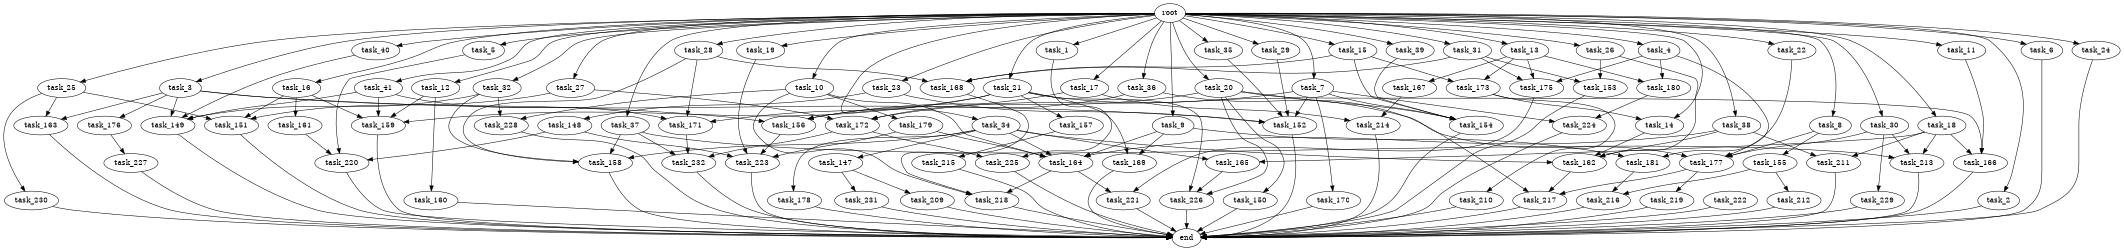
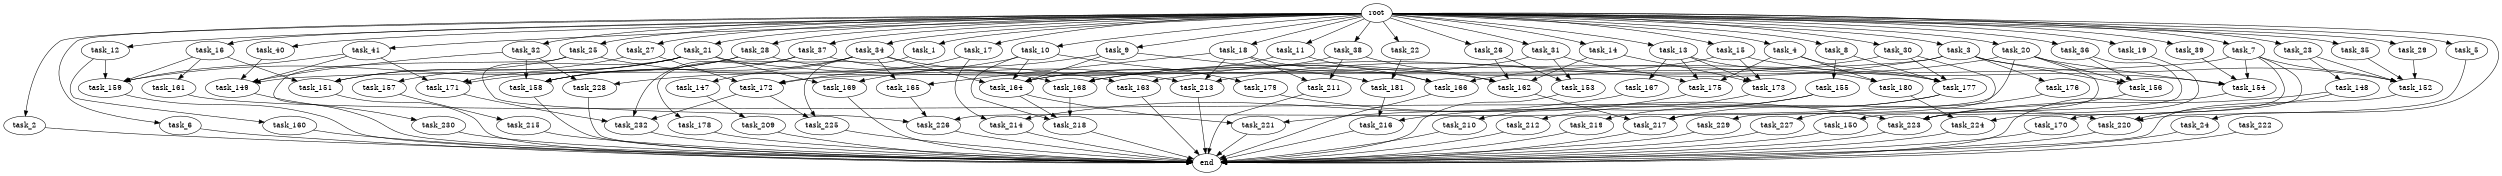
edge "task_173" -> "task_14": reversed
edge "task_179" -> "task_164": now "task_11" -> "task_164"
node "task_231": removed
